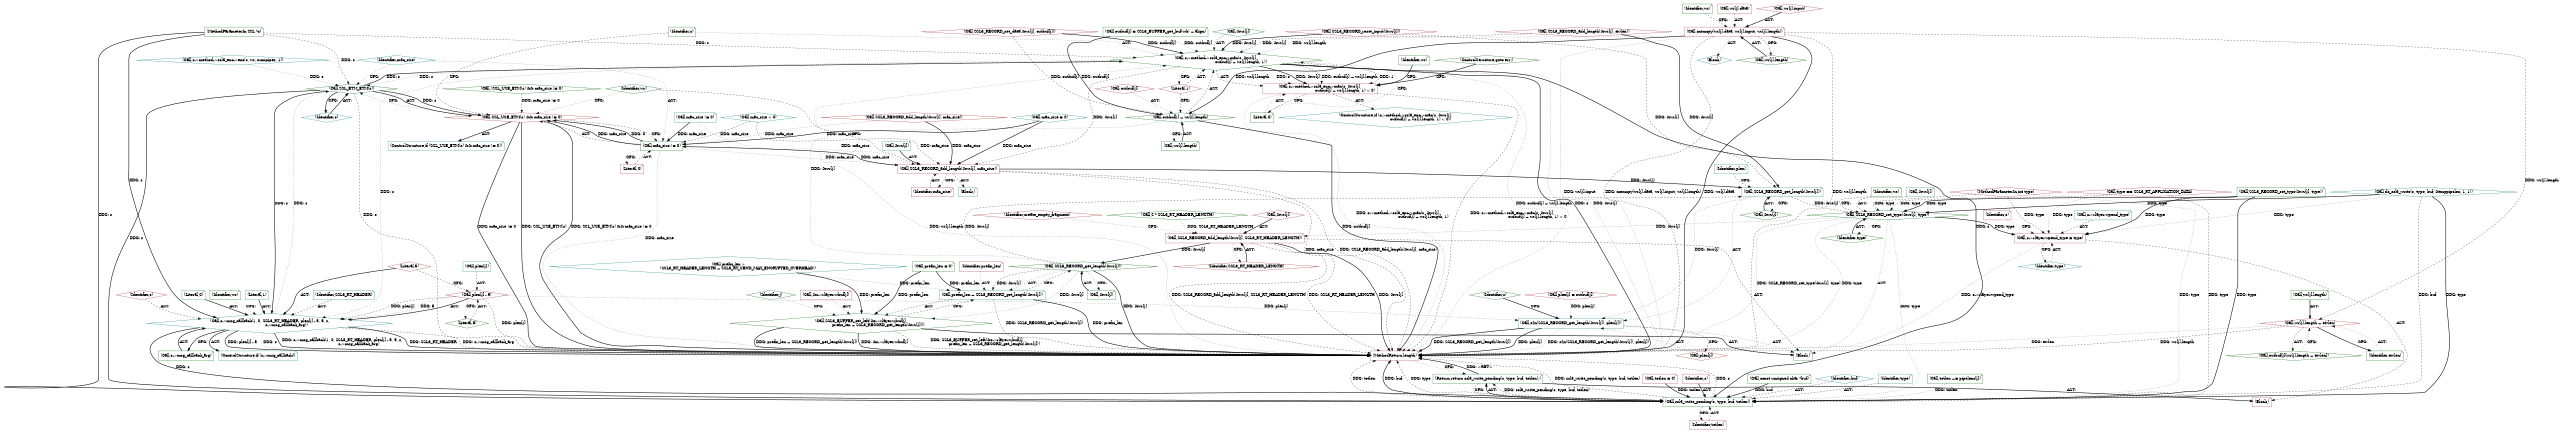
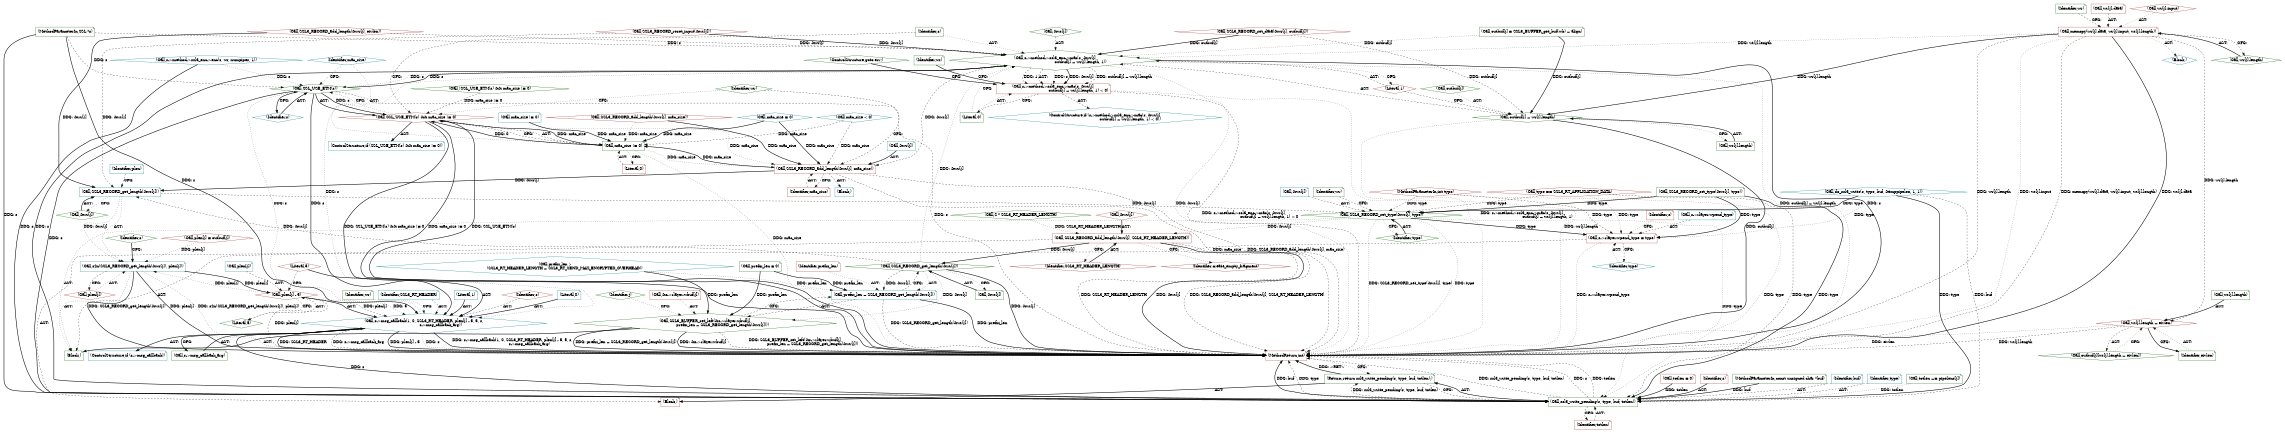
edge "(Call,wr[j].input)" -> "(Call,memcpy(wr[j].data, wr[j].input, wr[j].length))": style bold -> dotted
node "(Call,SSL_ETM_ETM(s))": label "(Call,SSL_ETM_ETM(s))" -> "(Call,SSL_USE_ETM(s))"
node "(Call,outbuf[j])": color brown -> darkgreen
edge "(Identifier,create_empty_fragment)" -> "(Call,SSL3_RECORD_add_length(&wr[j], SSL3_RT_HEADER_LENGTH))": reversed
edge "(Call,s2n(SSL3_RECORD_get_length(&wr[j]), plen[j]))" -> "(Call,plen[j] - 5)": added, label "DDG: plen[j]"
node "(MethodReturn,length)": label "(MethodReturn,length)" -> "(MethodReturn,int)"
node "(Call,const unsigned char *buf)": label "(Call,const unsigned char *buf)" -> "(MethodParameterIn,const unsigned char *buf)"
node "(Identifier,buf)": shape diamond -> note
edge "(Call,s->method->ssl3_enc->enc(s, wr, numpipes, 1))" -> "(Call,ssl3_write_pending(s, type, buf, totlen))": added, label "DDG: s"
